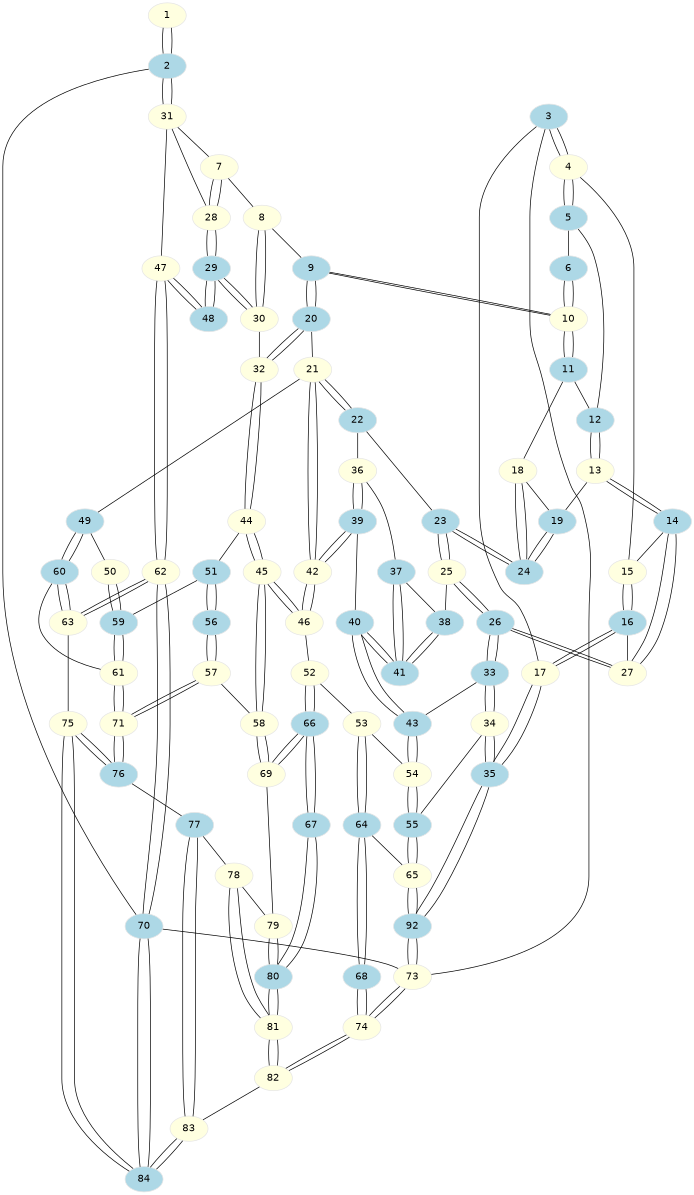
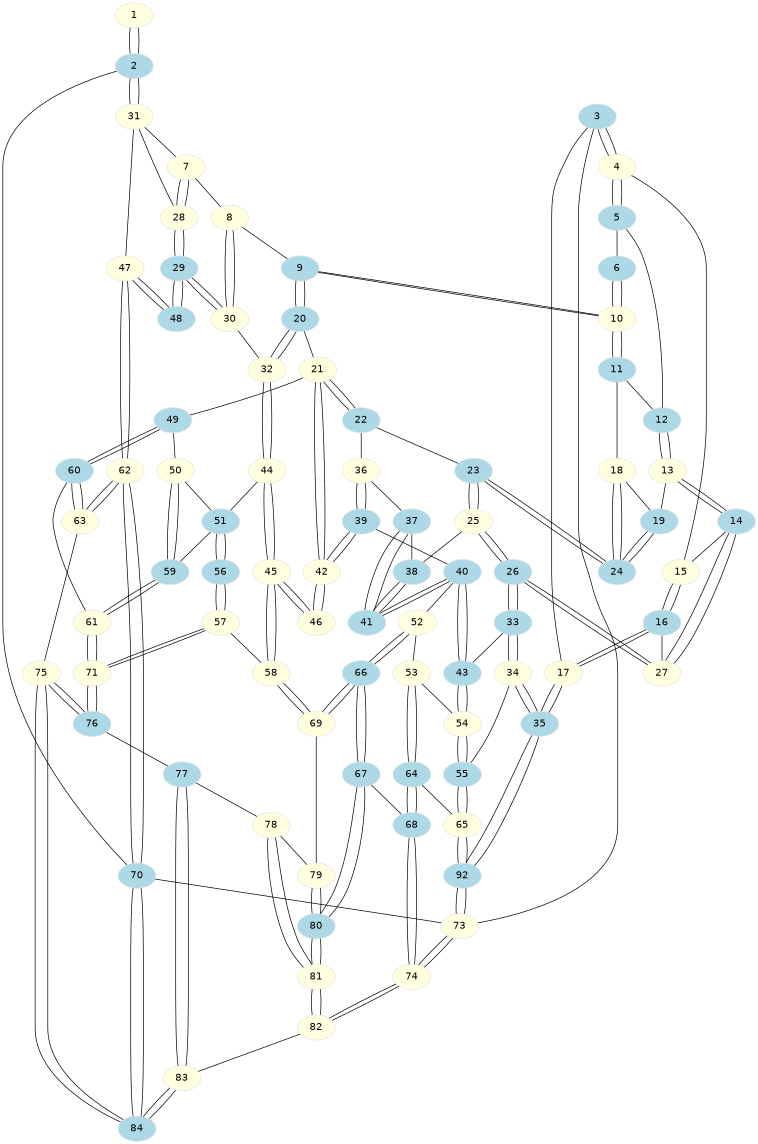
edge "50" -- "51": added
edge "46" -- "52": now "40" -- "52"
edge "67" -- "68": added
